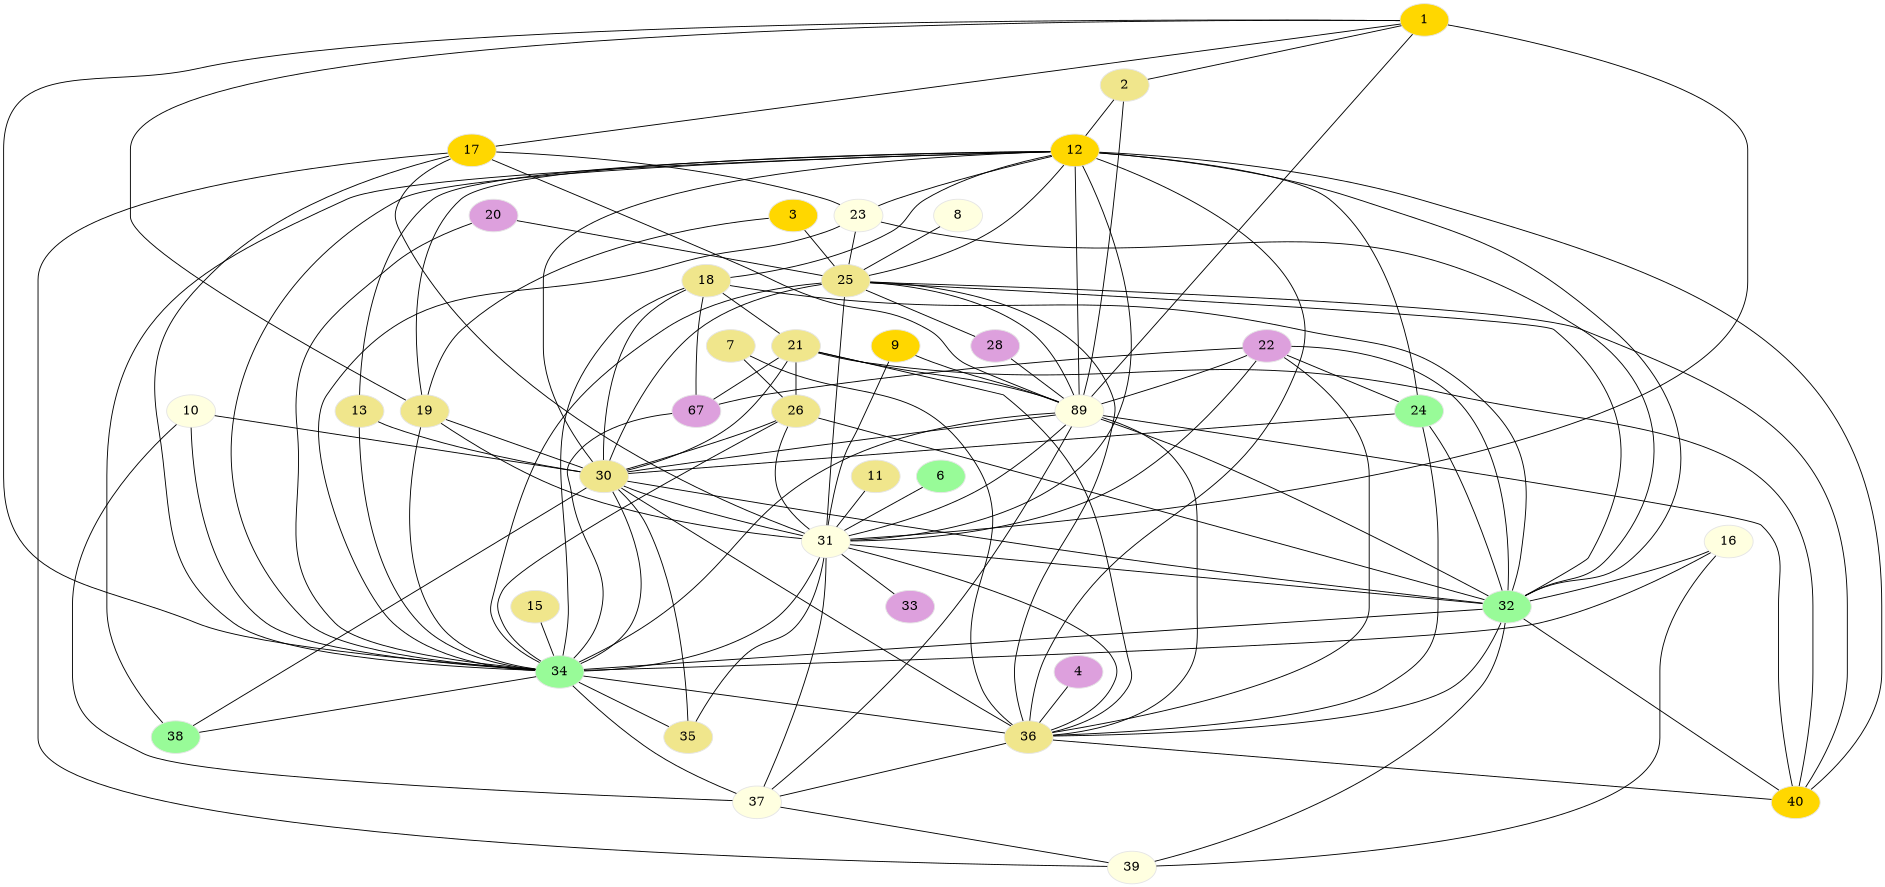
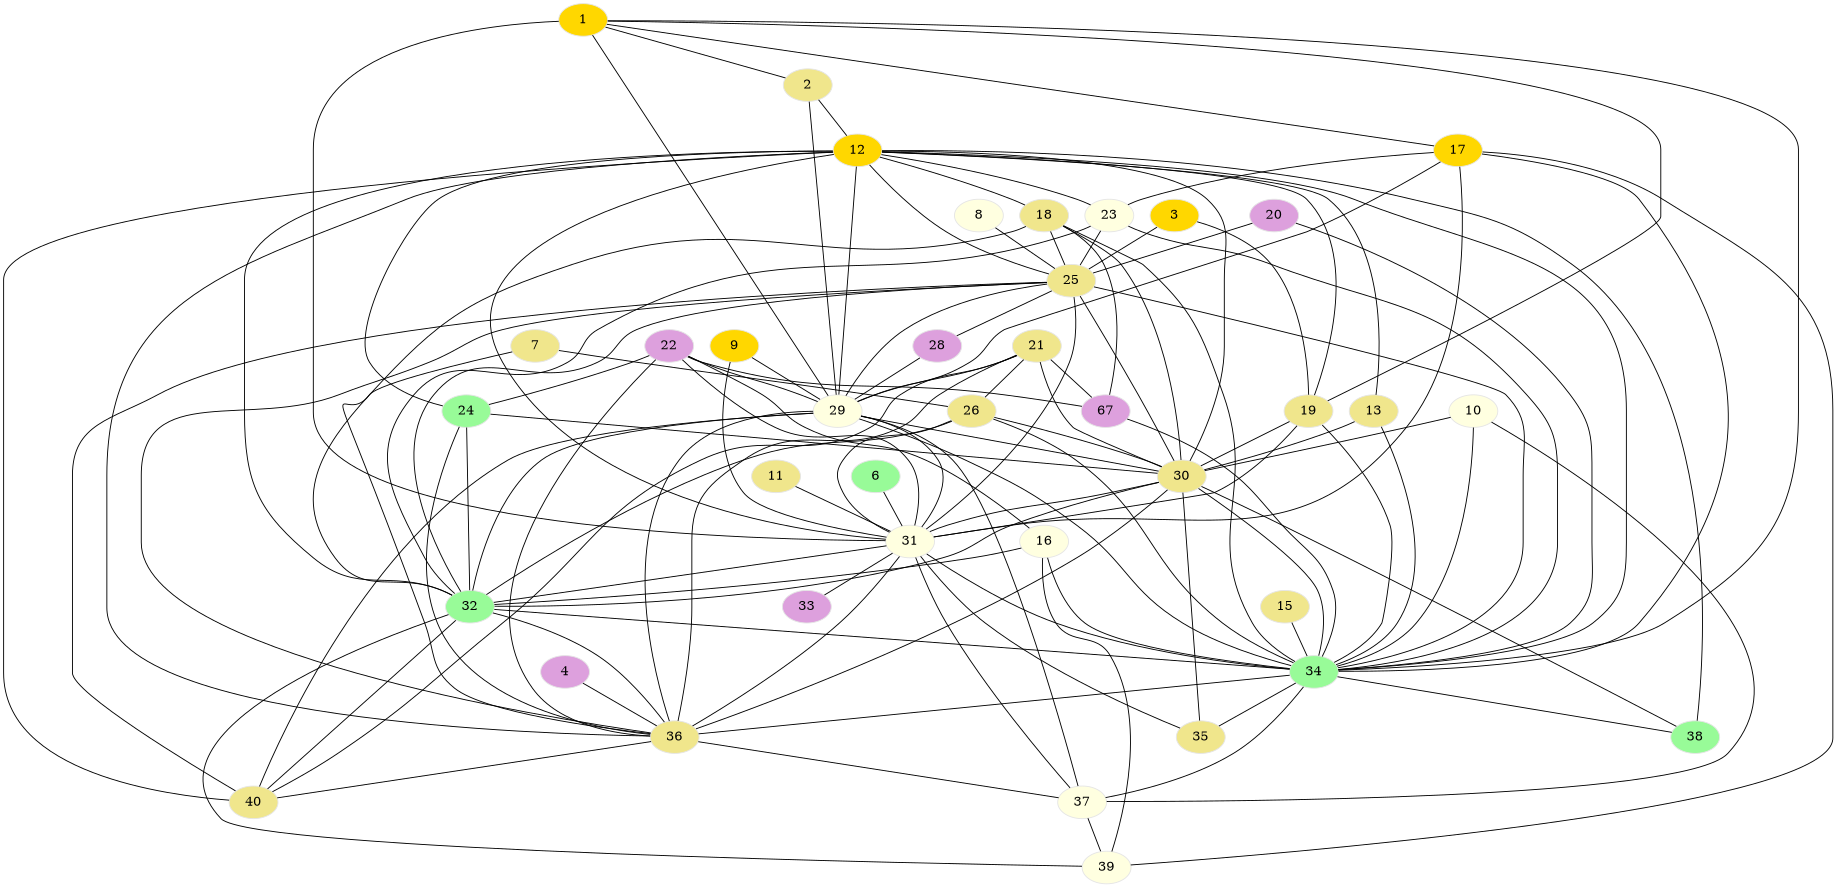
edge "18" -- "21": now "18" -- "25"
edge "22" -- "32": now "22" -- "16"
node "89": label "89" -> "29"
node "40": fillcolor gold -> khaki
